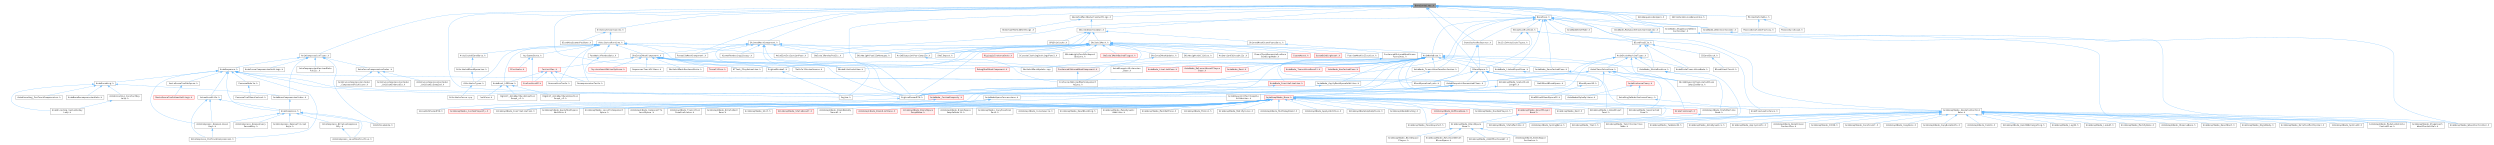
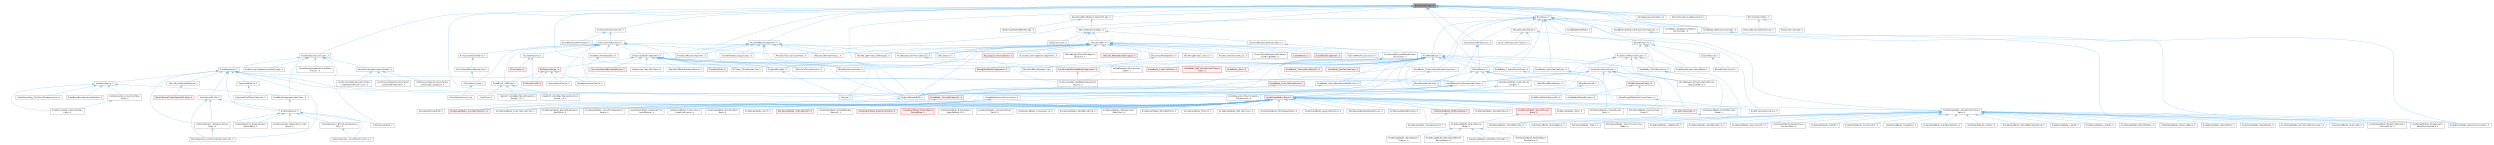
node "Controller.h": label "Controller.h" -> "ReferencePose.h"
